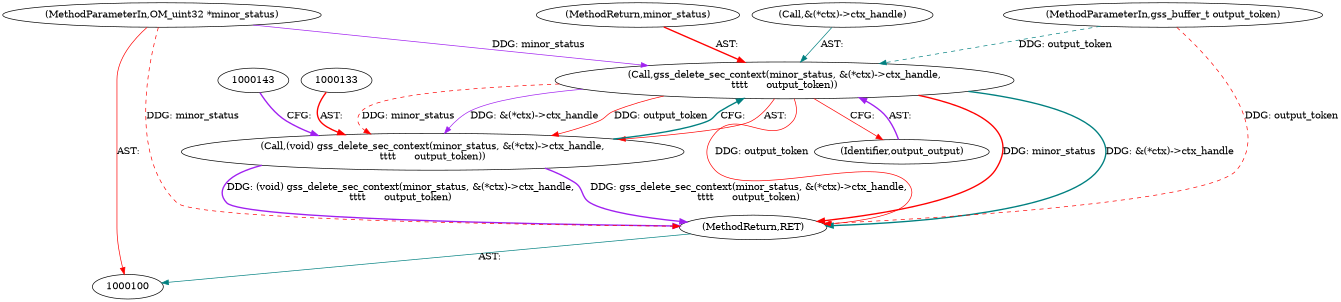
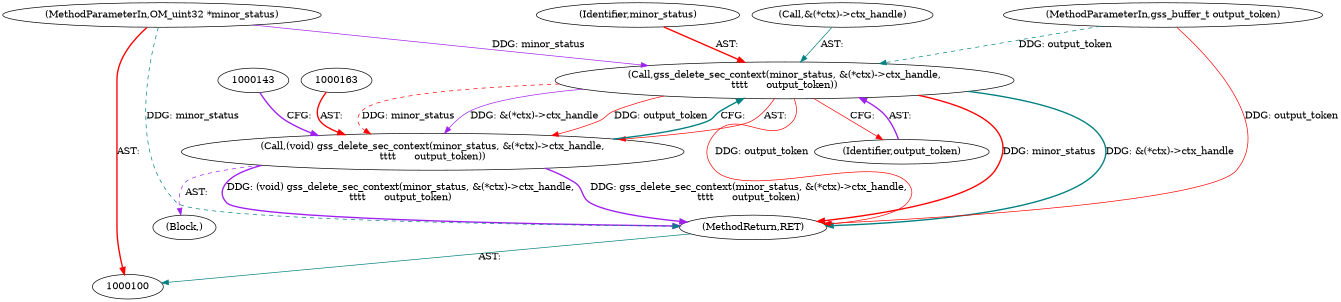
node "(MethodReturn,minor_status)": label "(MethodReturn,minor_status)" -> "(Identifier,minor_status)"
node "1000133": label "1000133" -> "1000163"
edge "(MethodParameterIn,OM_uint32 *minor_status)" -> "1000100": style solid -> bold
node "(Identifier,output_output)": label "(Identifier,output_output)" -> "(Identifier,output_token)"
edge "(MethodParameterIn,gss_buffer_t output_token)" -> "(MethodReturn,RET)": style dashed -> solid
edge "(MethodParameterIn,OM_uint32 *minor_status)" -> "(MethodReturn,RET)": color red -> teal
node "(Block,)": added
